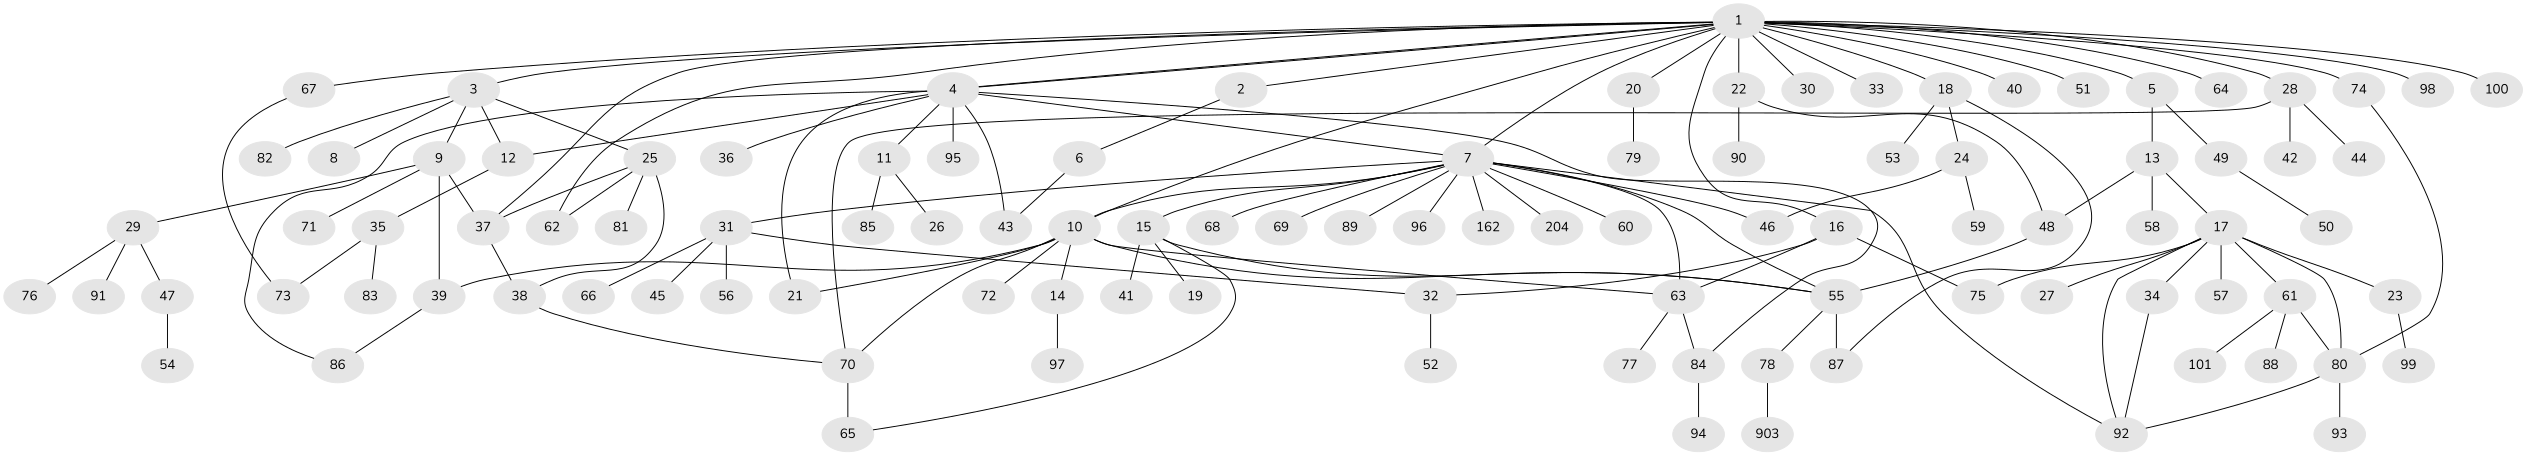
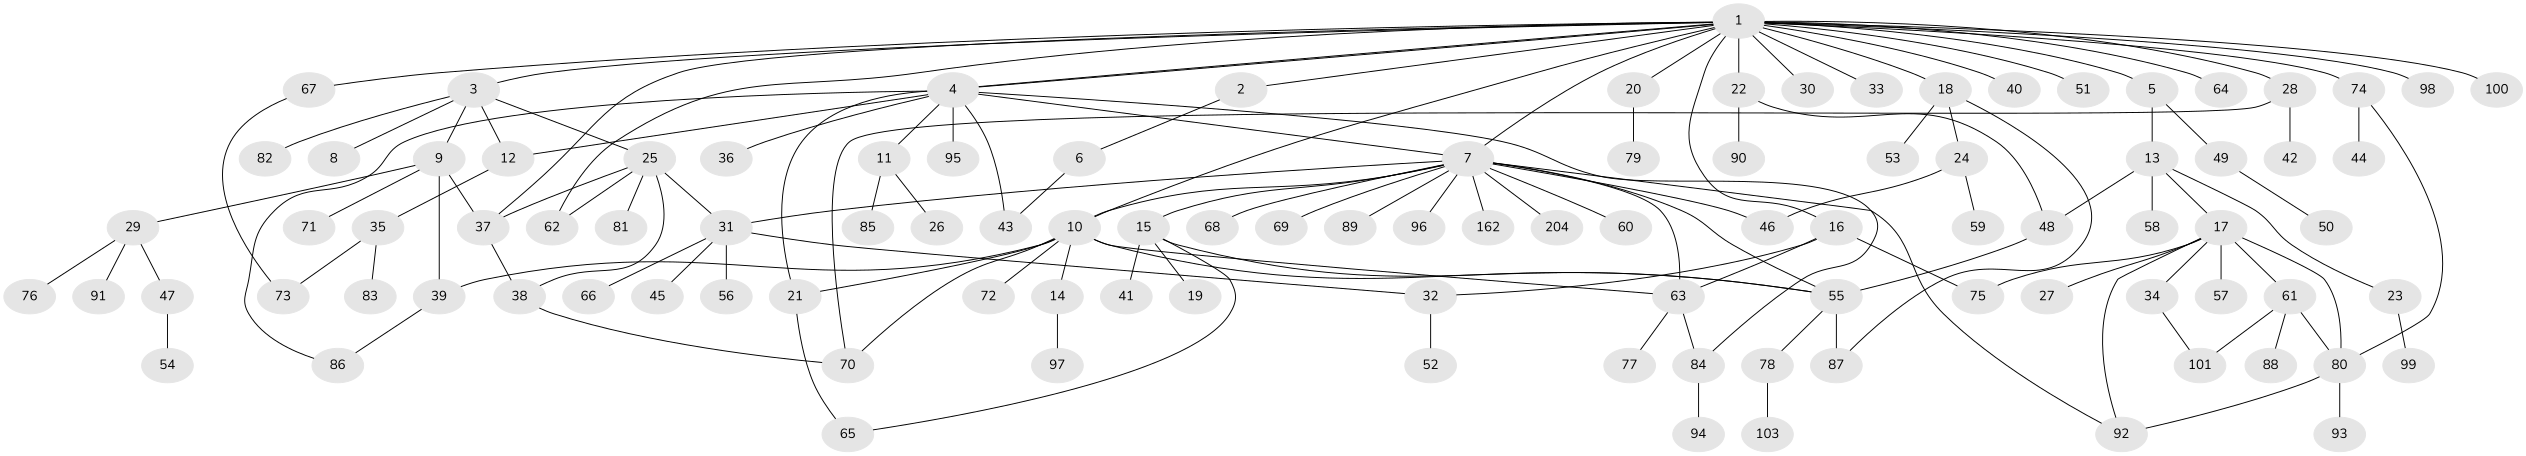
edge "28" -- "44": now "74" -- "44"
edge "25" -- "31": added
edge "17" -- "23": now "13" -- "23"
edge "34" -- "92": now "34" -- "101"
edge "70" -- "65": now "21" -- "65"
node "903": label "903" -> "103"
